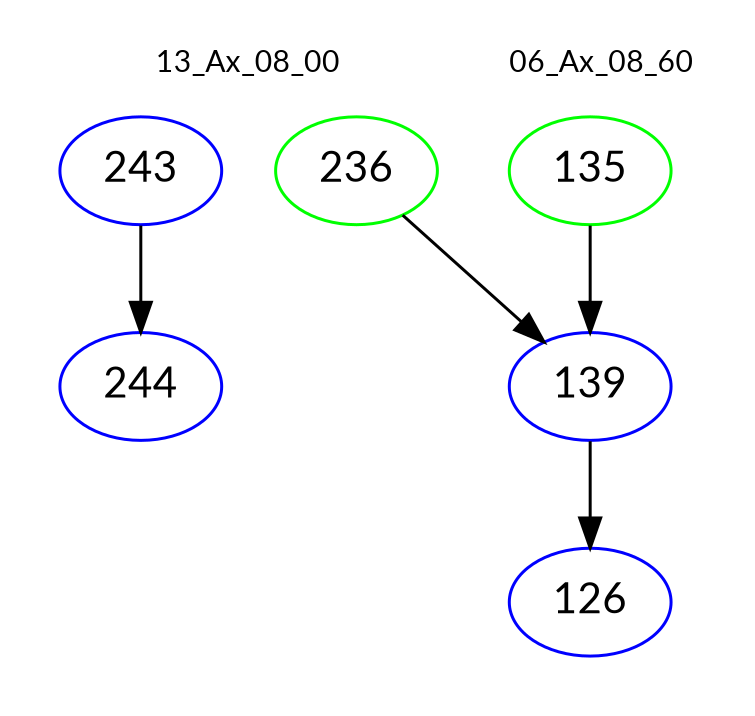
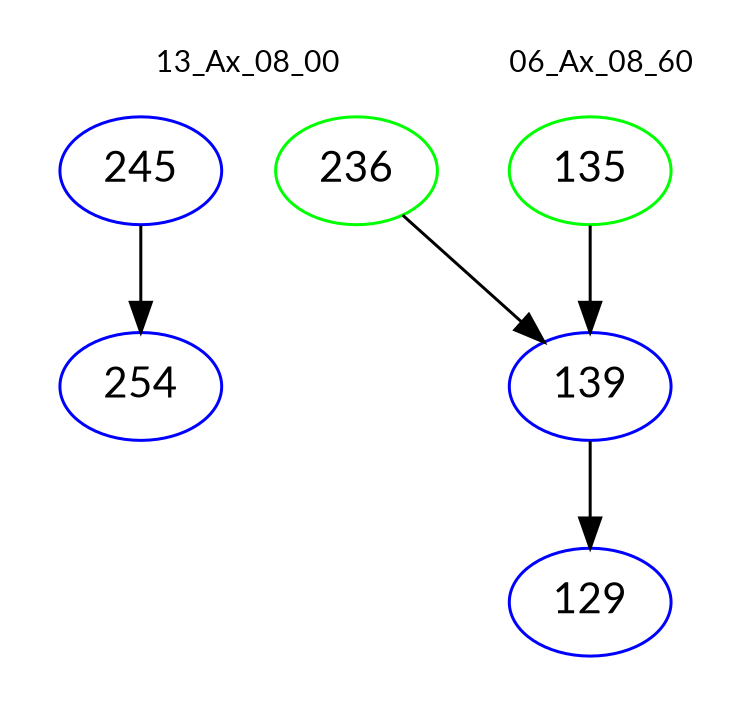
node "243": label "243" -> "245"
node "244": label "244" -> "254"
node "126": label "126" -> "129"
